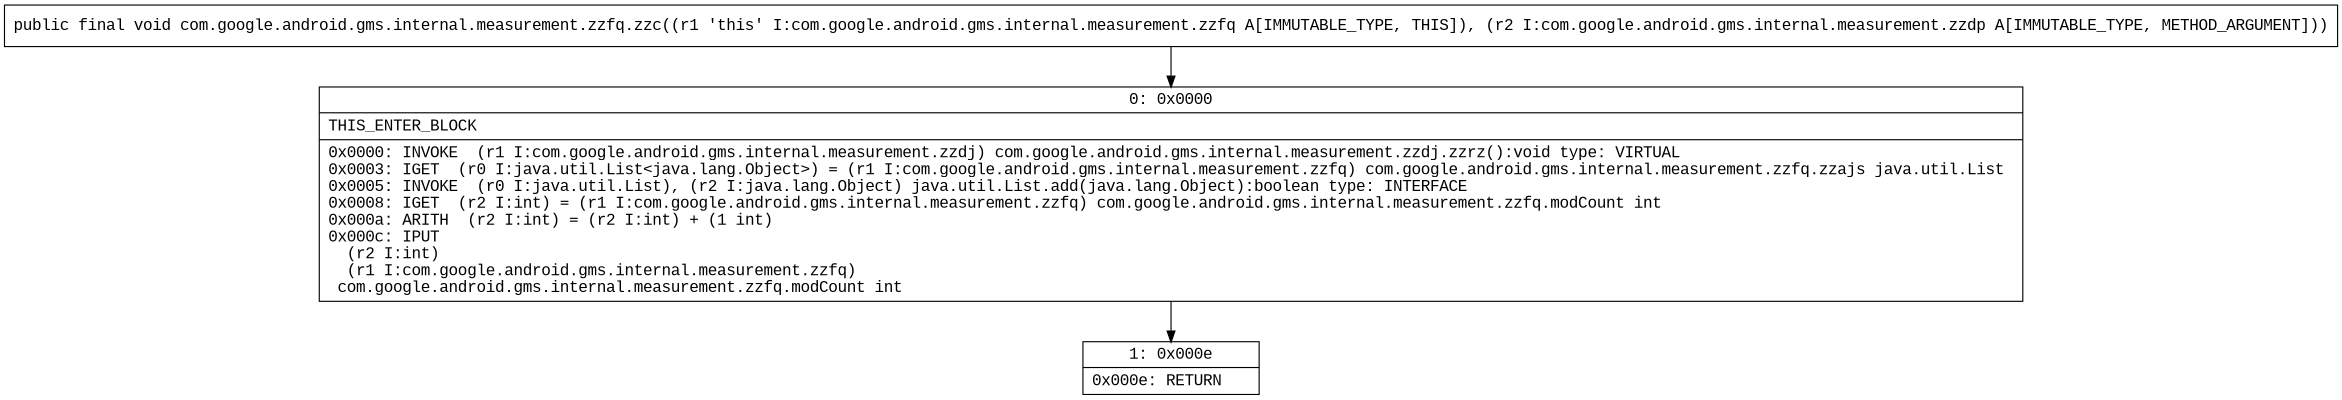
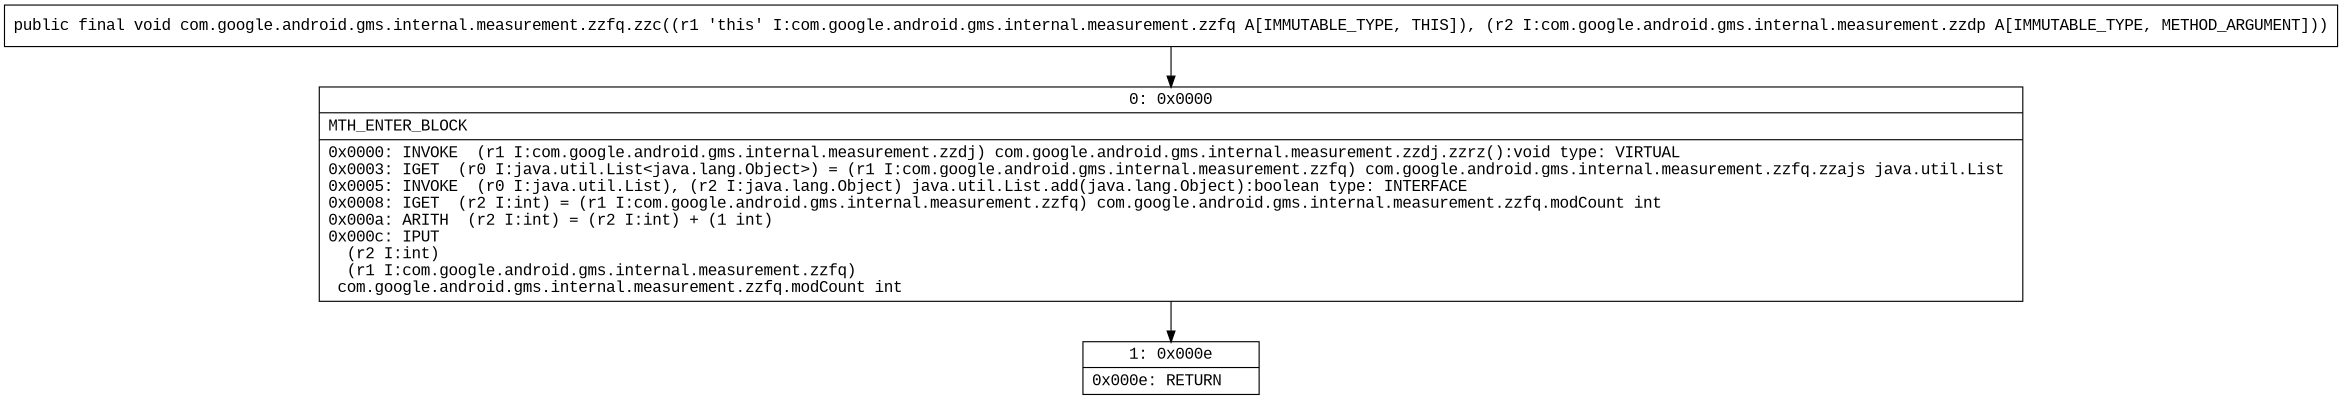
node "0: 0x0000": text "THIS_ENTER_BLOCK" -> "MTH_ENTER_BLOCK"
